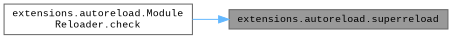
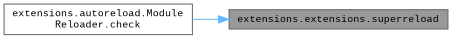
node "extensions.autoreload.superreload": label "extensions.autoreload.superreload" -> "extensions.extensions.superreload"
